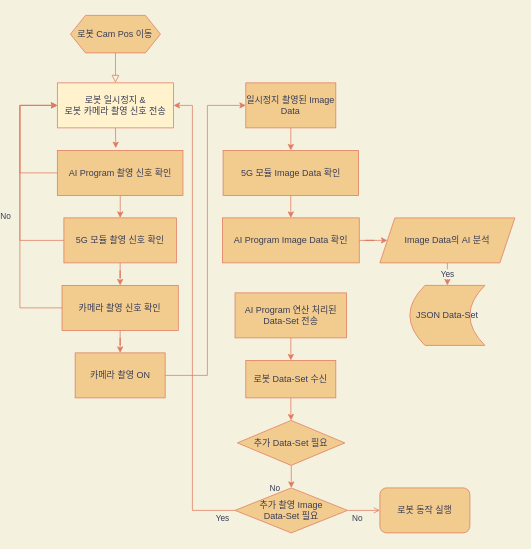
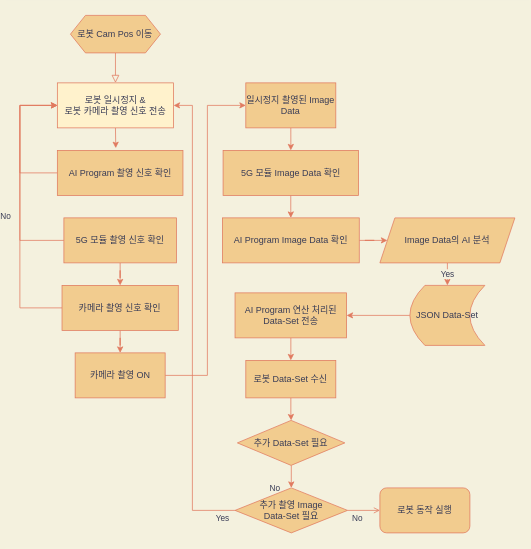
edge "AI Program 촬영 신호 확인" -> "5G 모듈 촬영 신호 확인": removed
edge "JSON Data-Set" -> "AI Program 연산 처리된 Data-Set 전송": added
